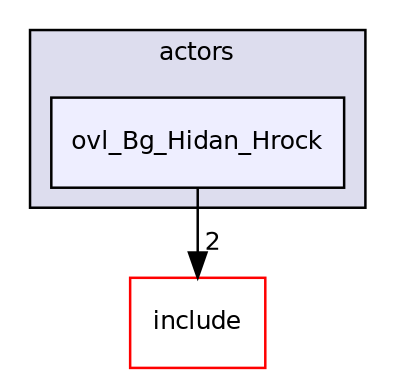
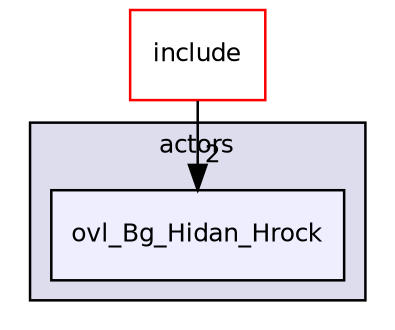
edge "ovl_Bg_Hidan_Hrock" -> "include": reversed
